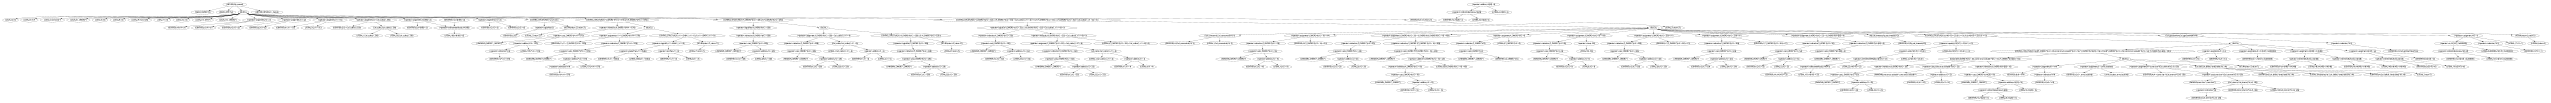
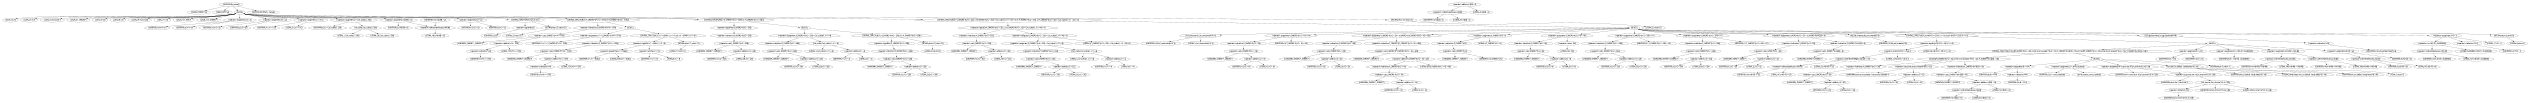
node "(LOCAL,v12: int)": removed
